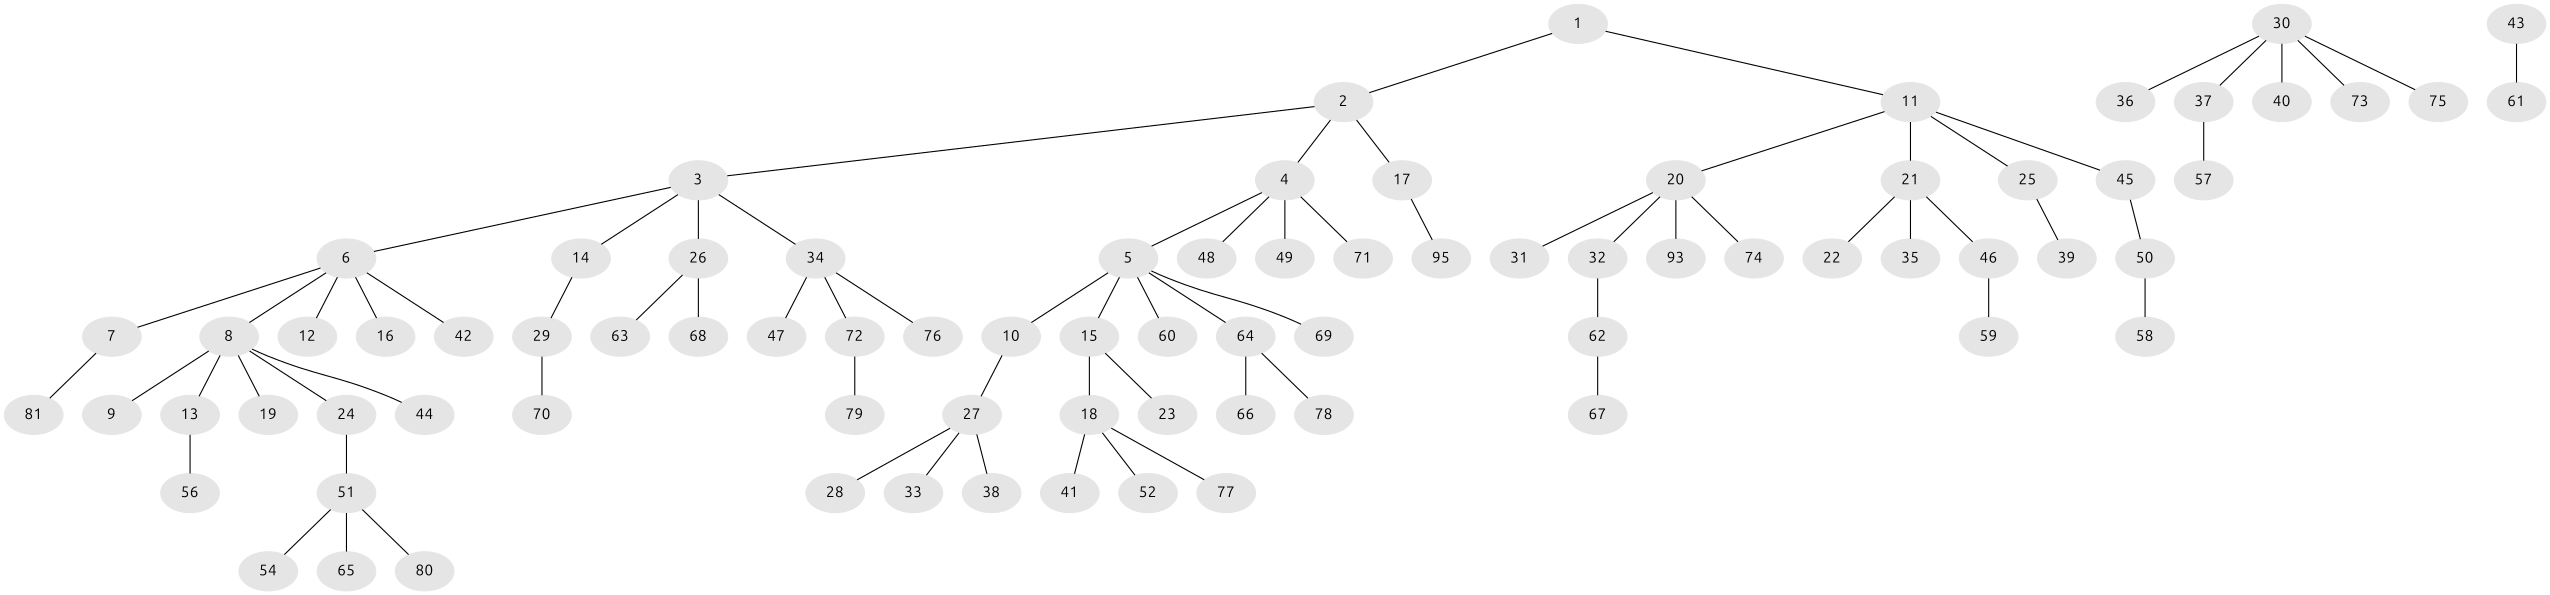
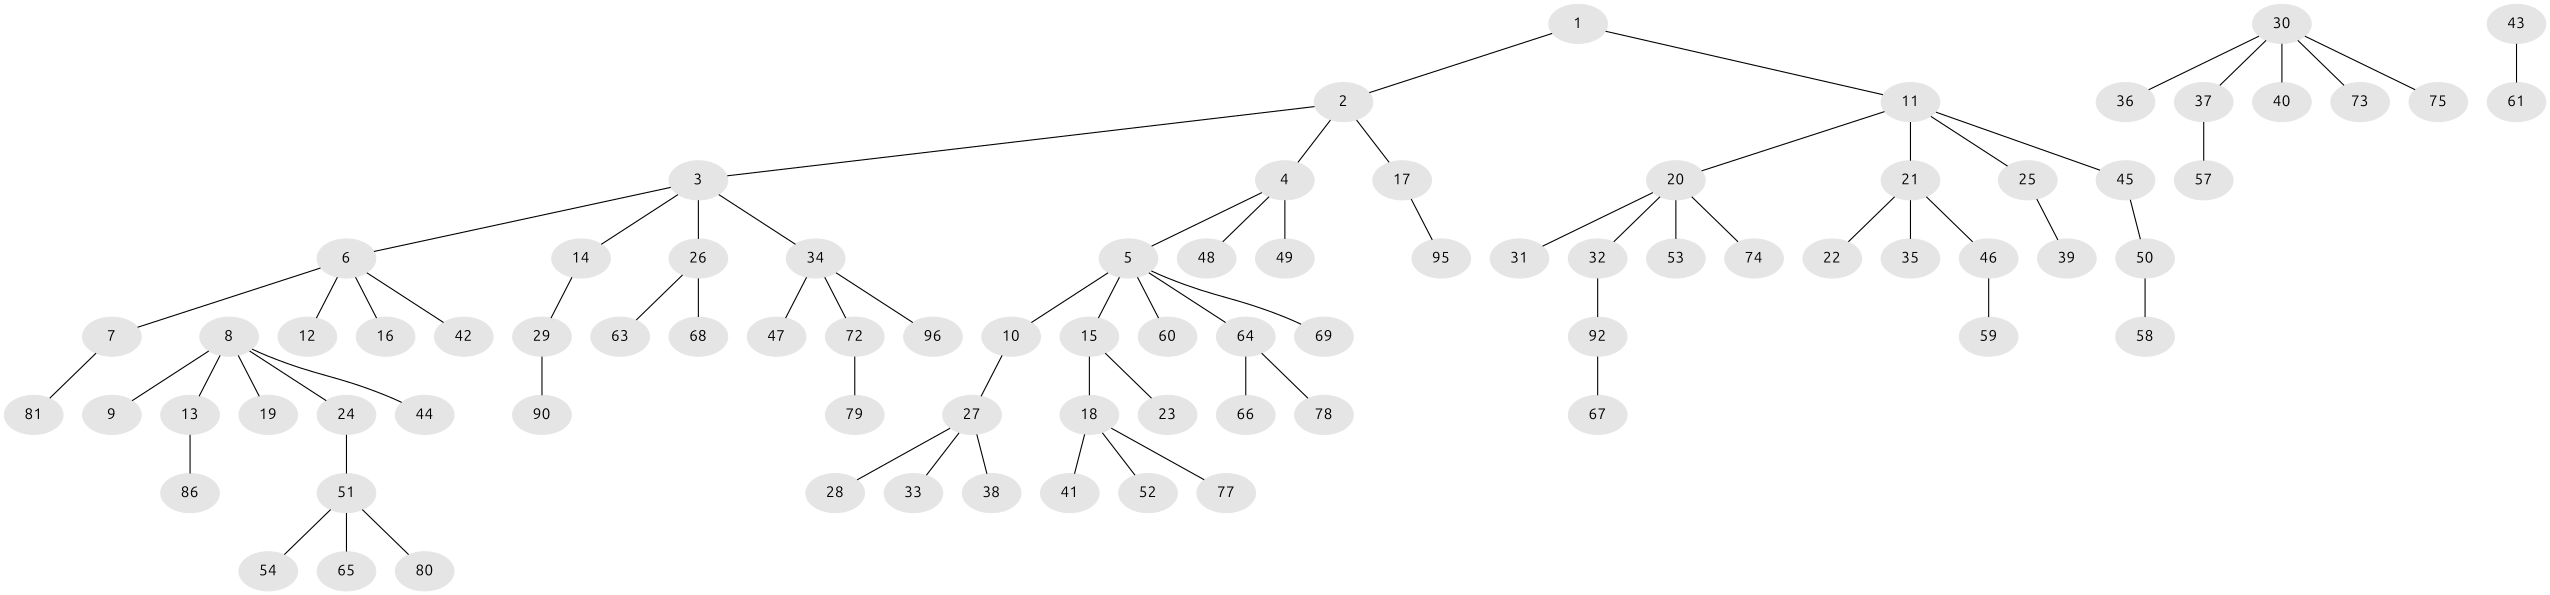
node "71": removed
node "93": label "93" -> "53"
edge "6" -- "8": removed
node "76": label "76" -> "96"
node "62": label "62" -> "92"
node "70": label "70" -> "90"
node "56": label "56" -> "86"
